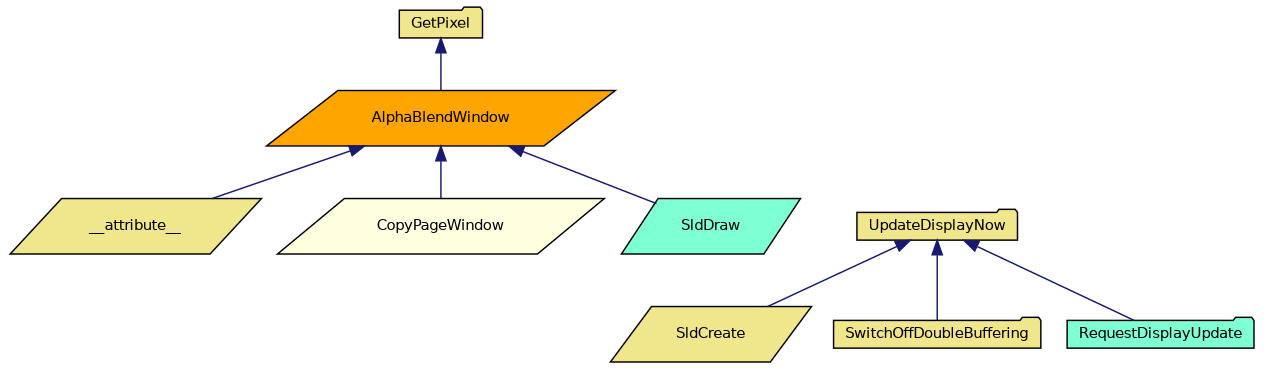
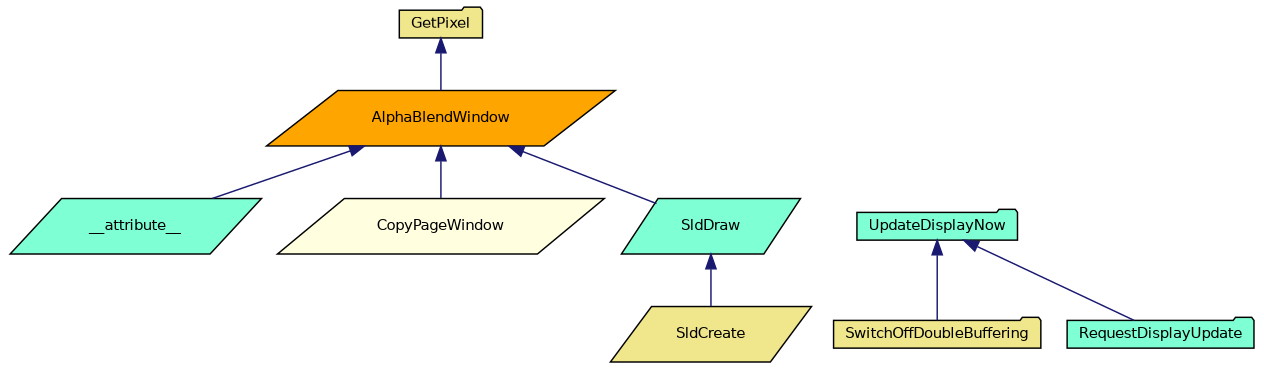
node "__attribute__": fillcolor khaki -> aquamarine
node "UpdateDisplayNow": fillcolor khaki -> aquamarine
edge "SldCreate" -> "UpdateDisplayNow": now "SldCreate" -> "SldDraw"
